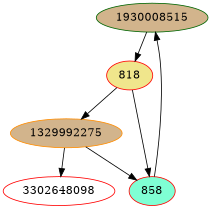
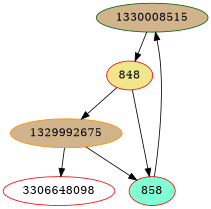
node "1930008515": label "1930008515" -> "1330008515"
node "818": label "818" -> "848"
node "1329992275": label "1329992275" -> "1329992675"
node "3302648098": label "3302648098" -> "3306648098"
